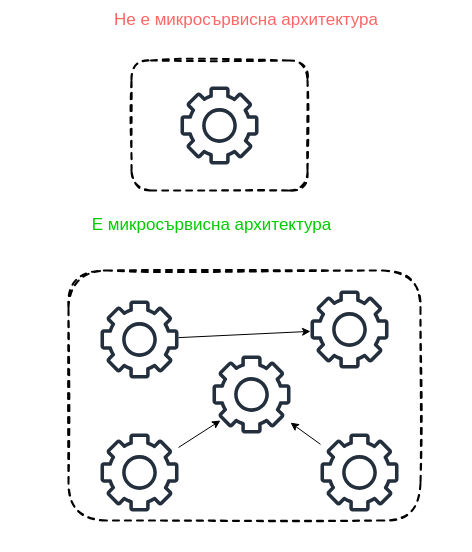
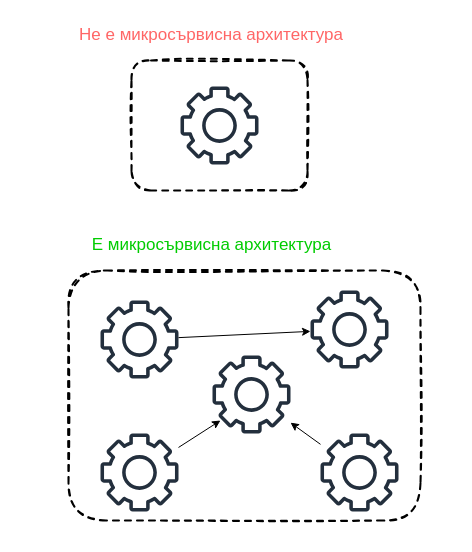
node "Не е микросървисна архитектура": moved (247, 21) -> (212, 36)
node "Е микросървисна архитектура": moved (212, 226) -> (212, 246)
